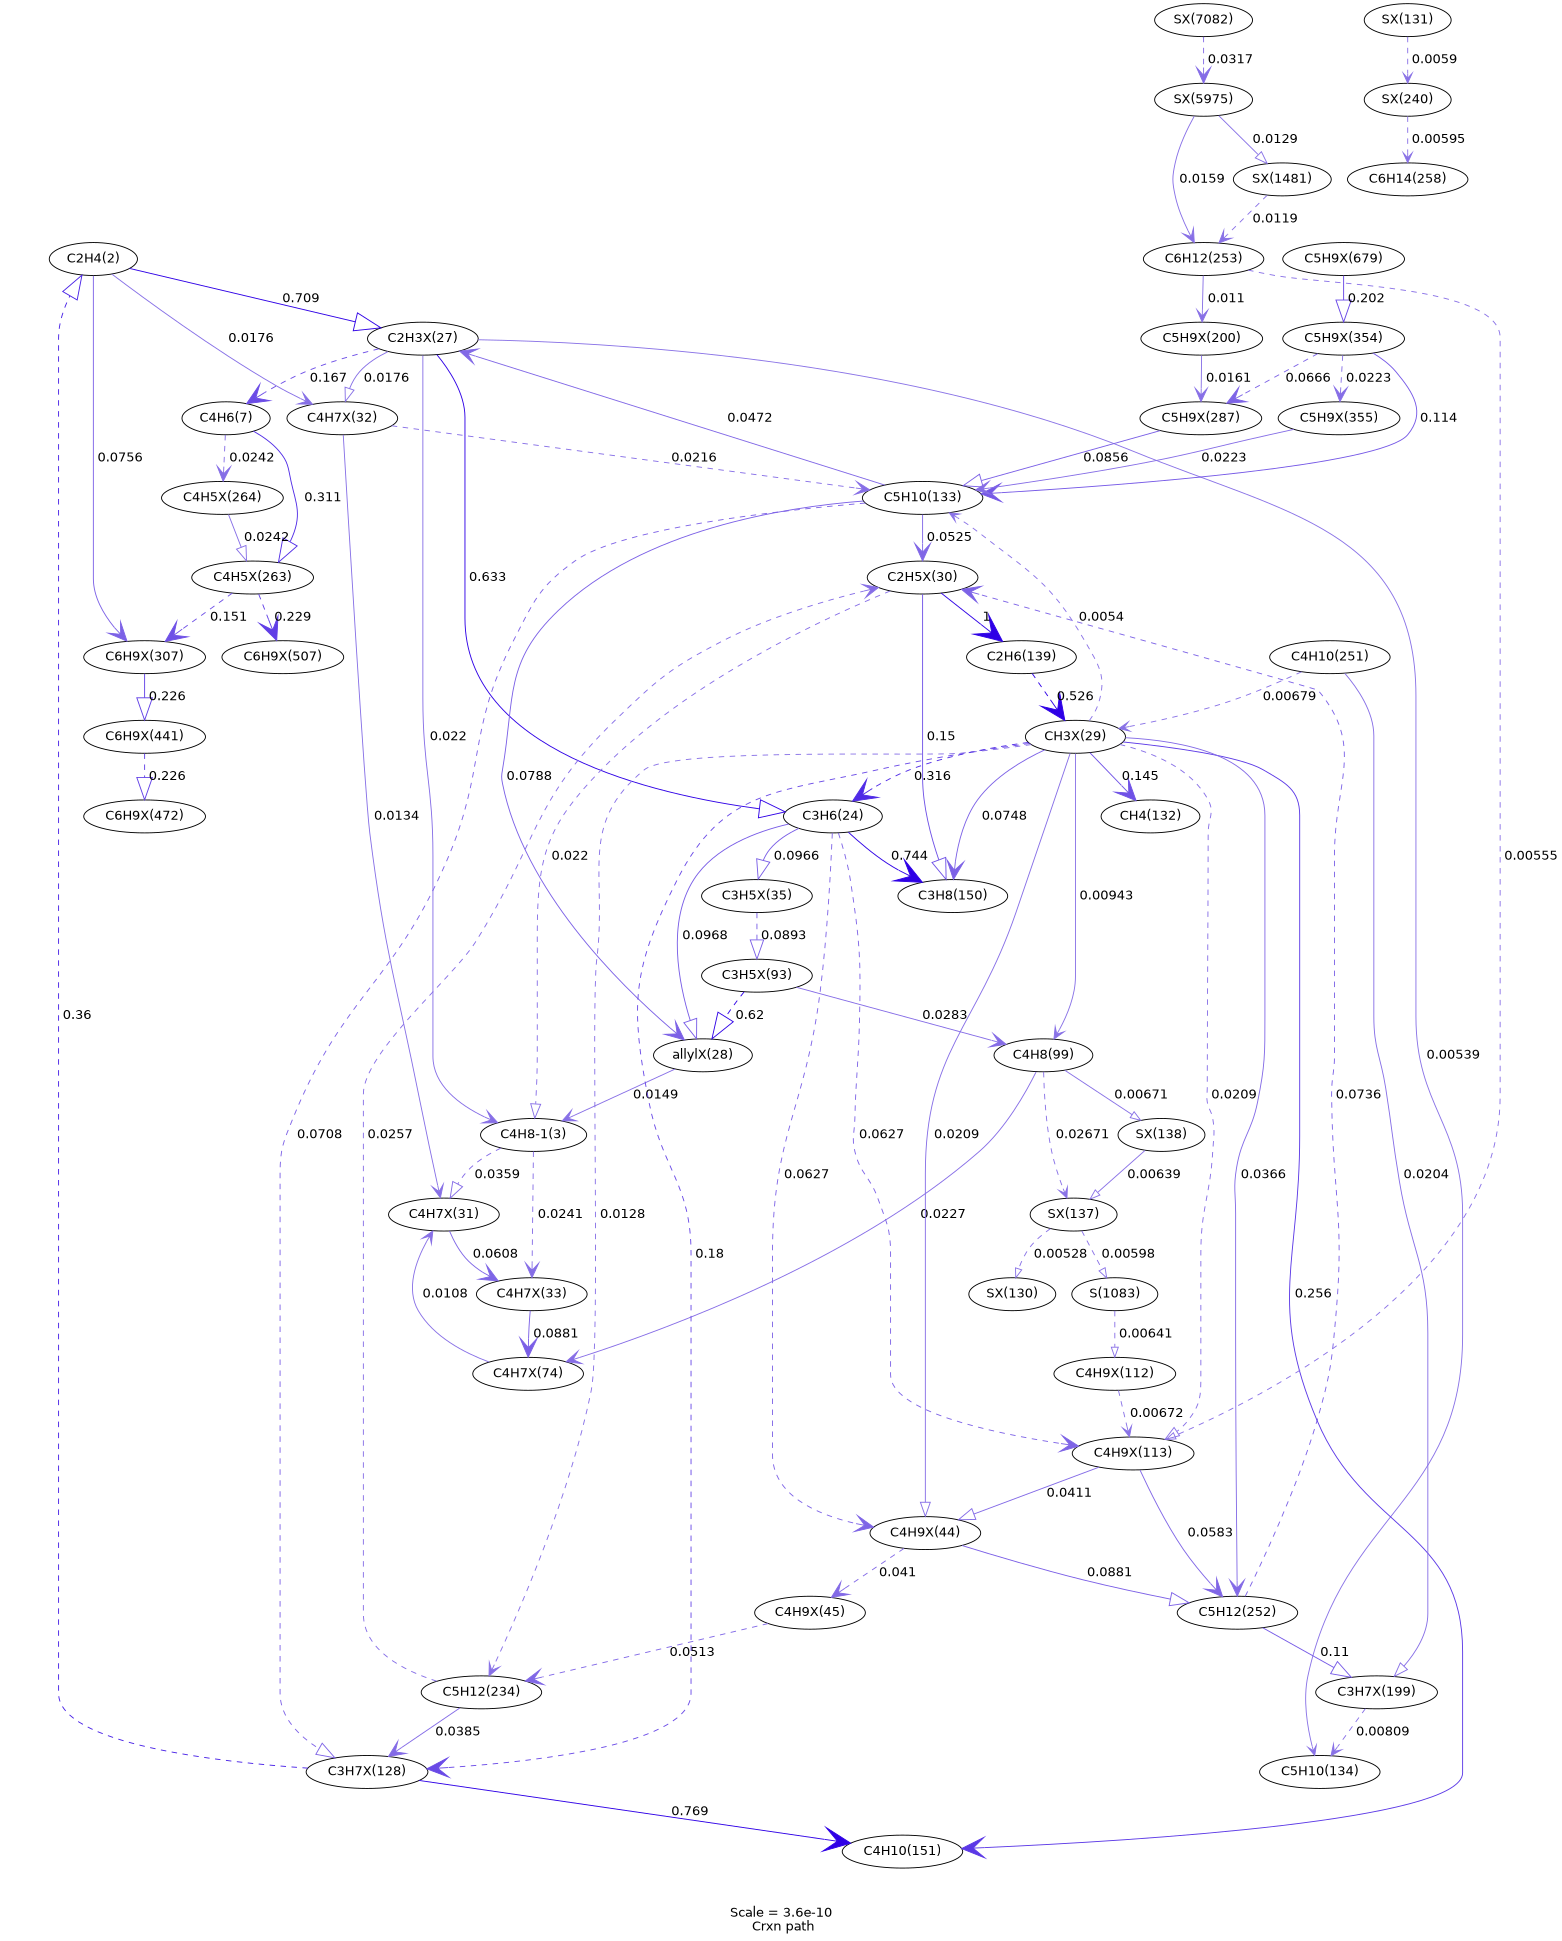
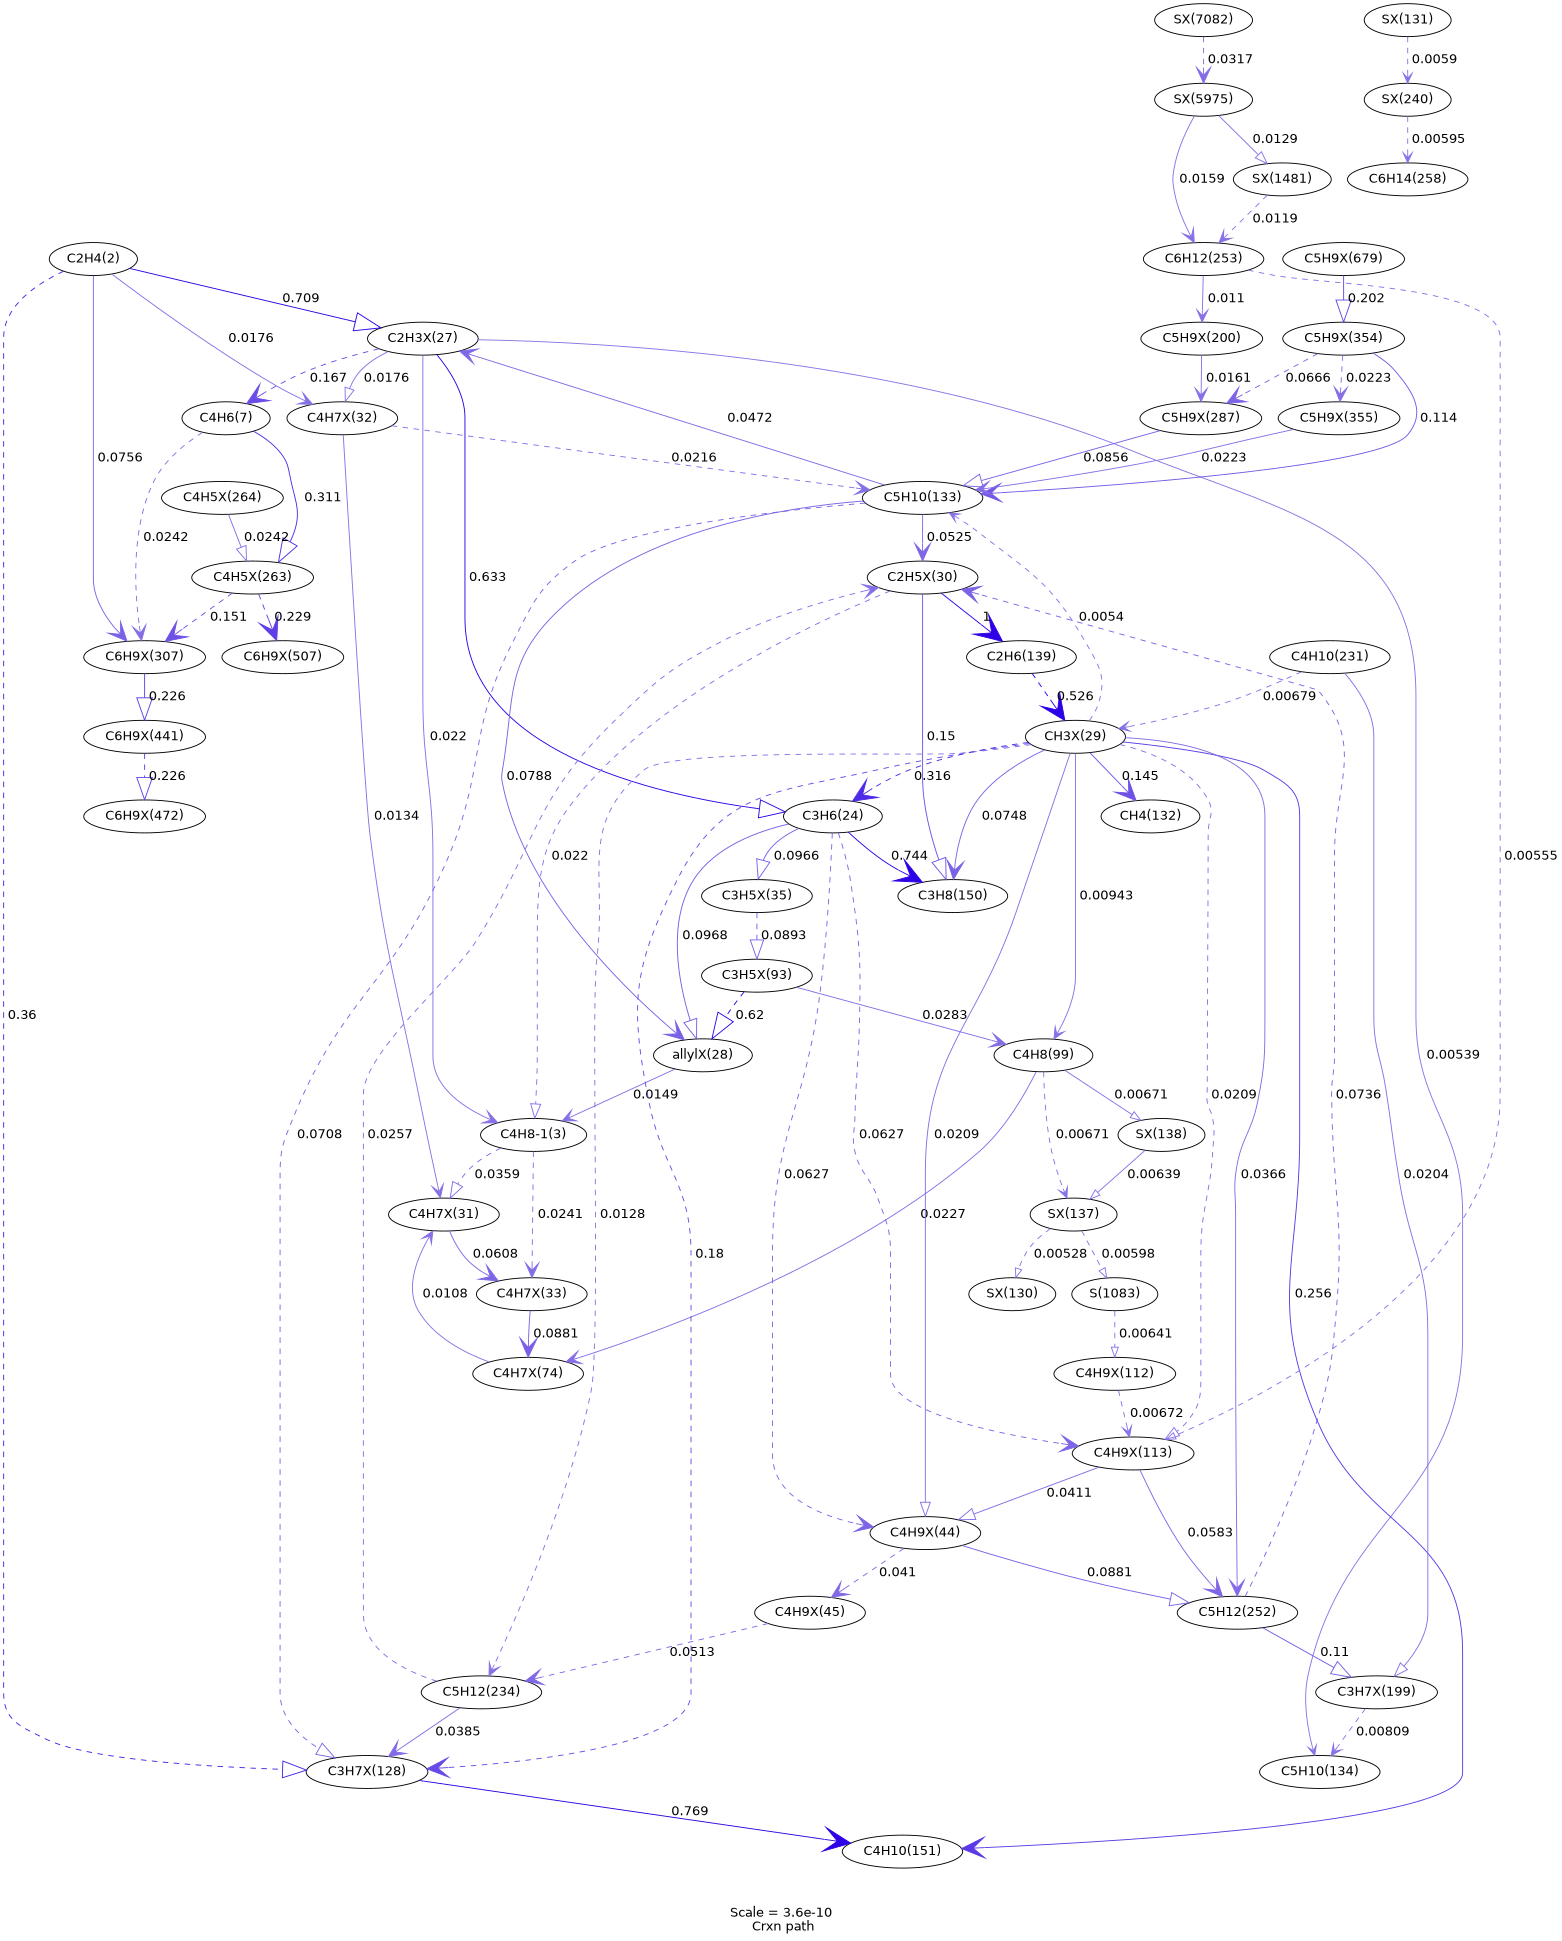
edge "C4H6(7)" -> "C4H5X(264)": now "C4H6(7)" -> "C6H9X(307)"
node "C4H10(251)": label "C4H10(251)" -> "C4H10(231)"
edge "C3H7X(128)" -> "C2H4(2)": reversed
edge "C4H8(99)" -> "SX(137)": label " 0.02671" -> " 0.00671"
